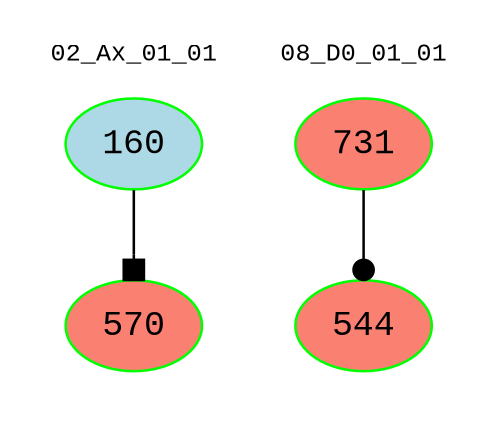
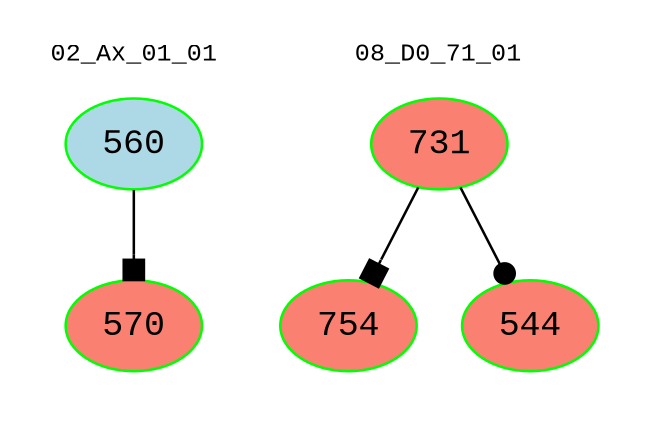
cluster "08_D0_01_01": label "08_D0_01_01" -> "08_D0_71_01"
node "160": label "160" -> "560"
node "754": added
